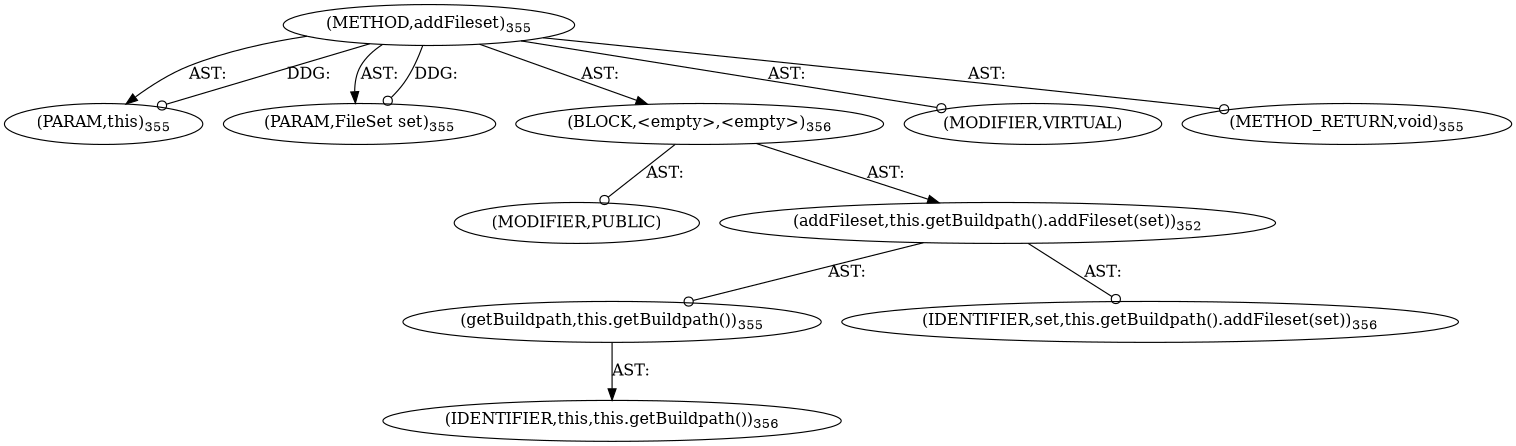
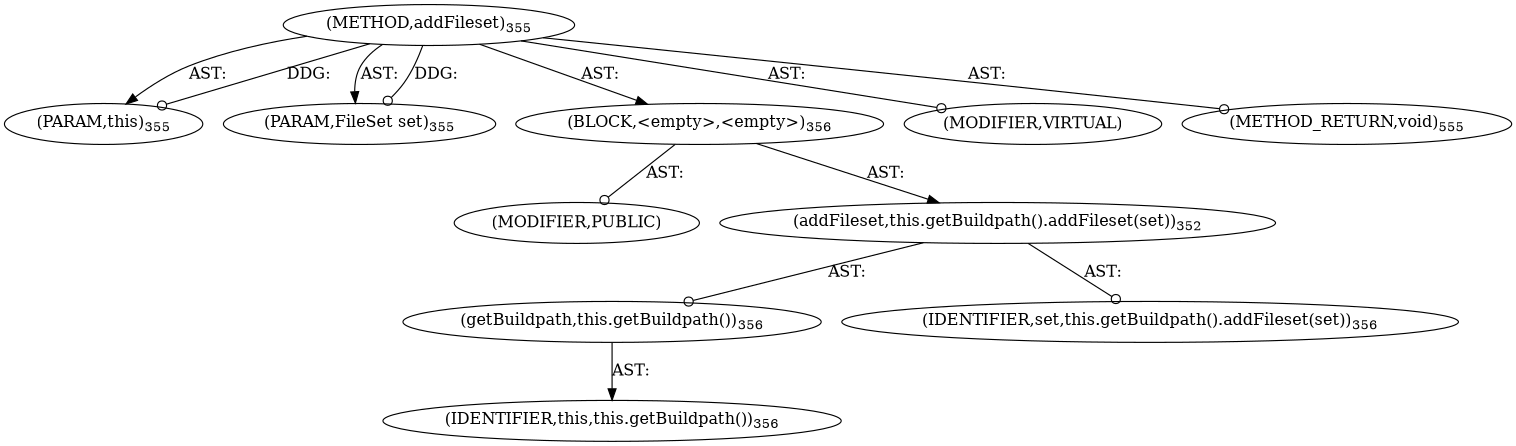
node "(METHOD_RETURN,void)": text "355" -> "555"
node "(getBuildpath,this.getBuildpath())": text "355" -> "356"
